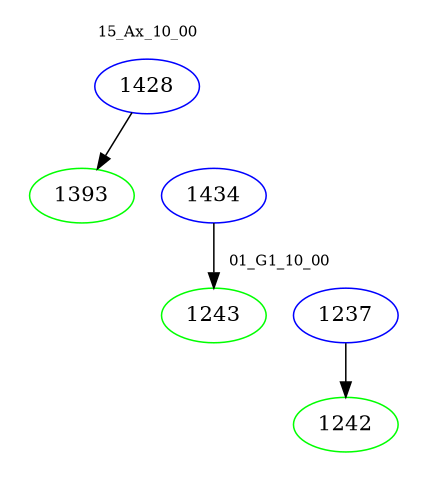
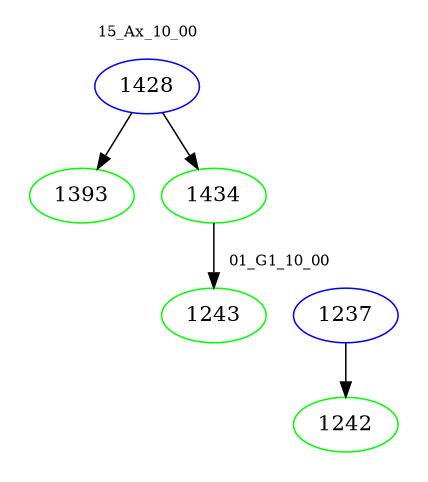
edge "1428" -> "1434": added
node "1434": color blue -> green
